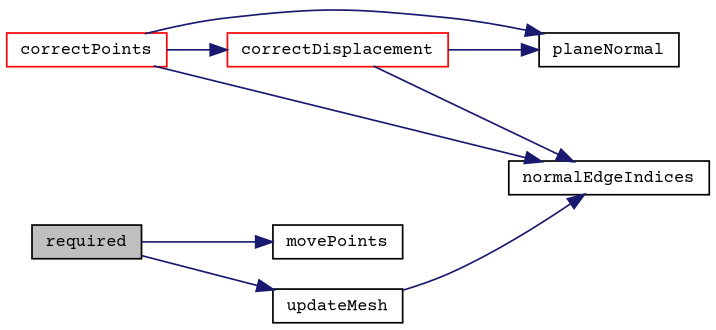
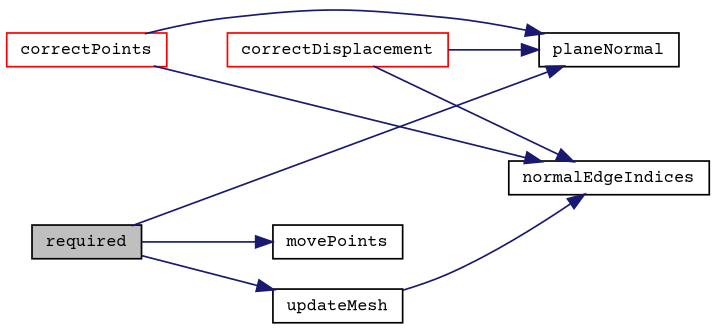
edge "correctPoints" -> "correctDisplacement": removed
edge "required" -> "planeNormal": added
